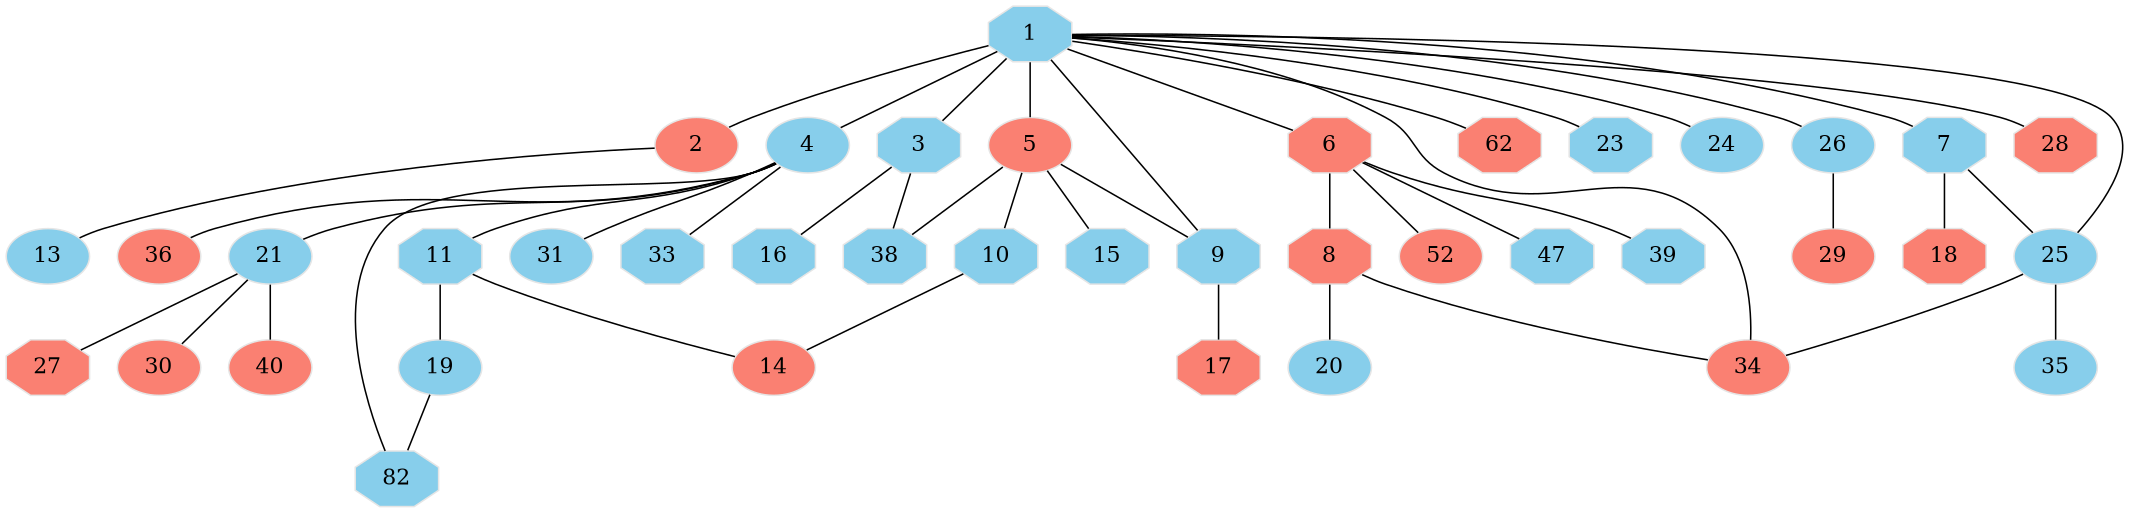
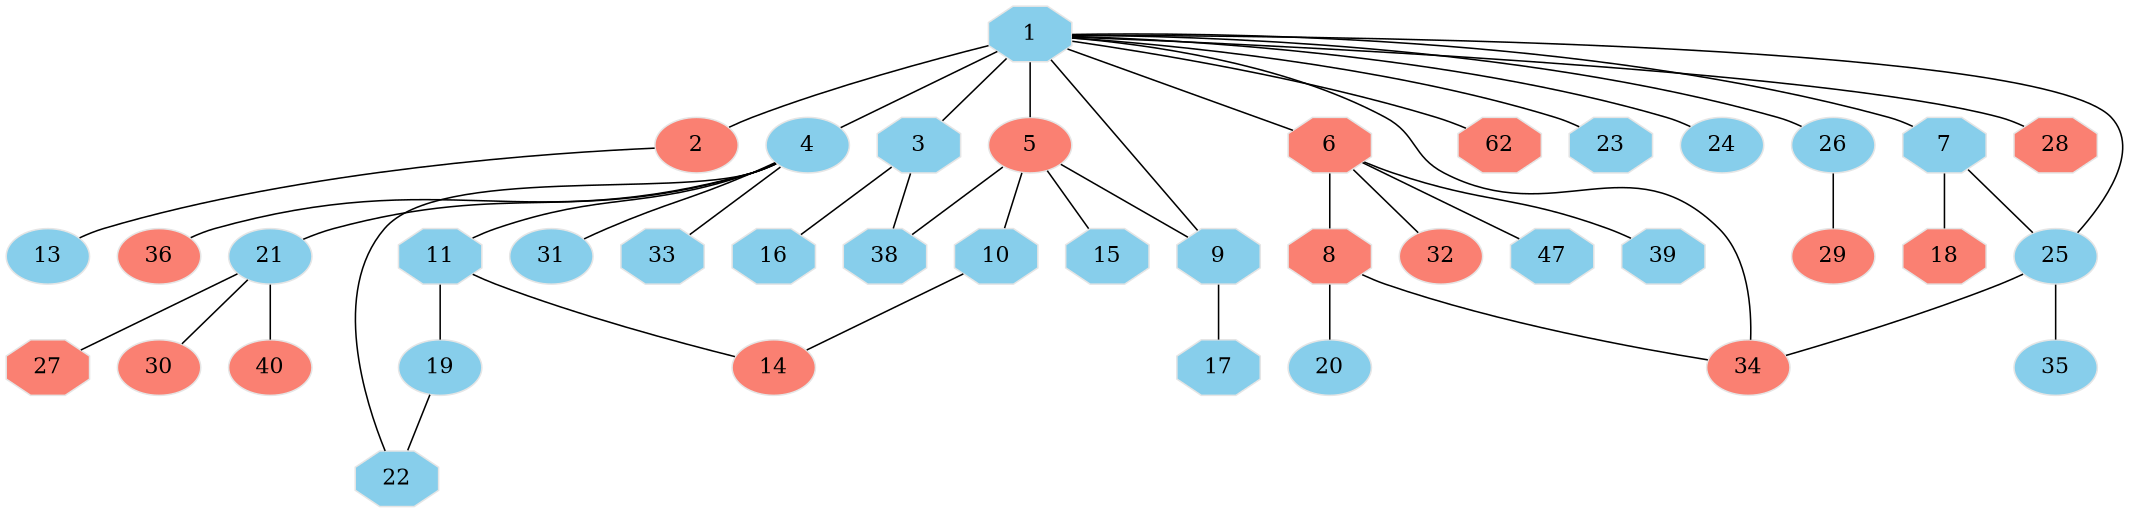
node "52": label "52" -> "32"
node "17": fillcolor salmon -> skyblue
node "82": label "82" -> "22"
